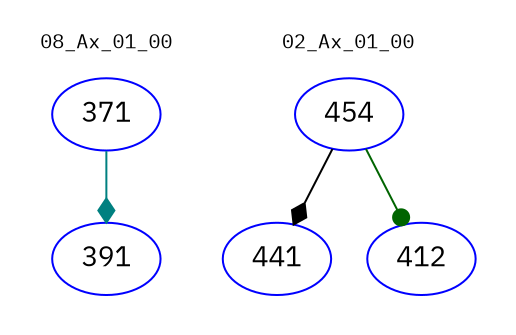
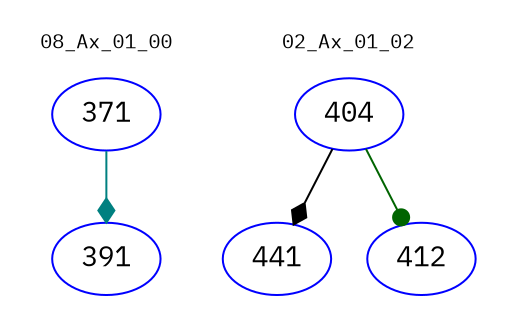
cluster "02_Ax_01_00": label "02_Ax_01_00" -> "02_Ax_01_02"
node "454": label "454" -> "404"
